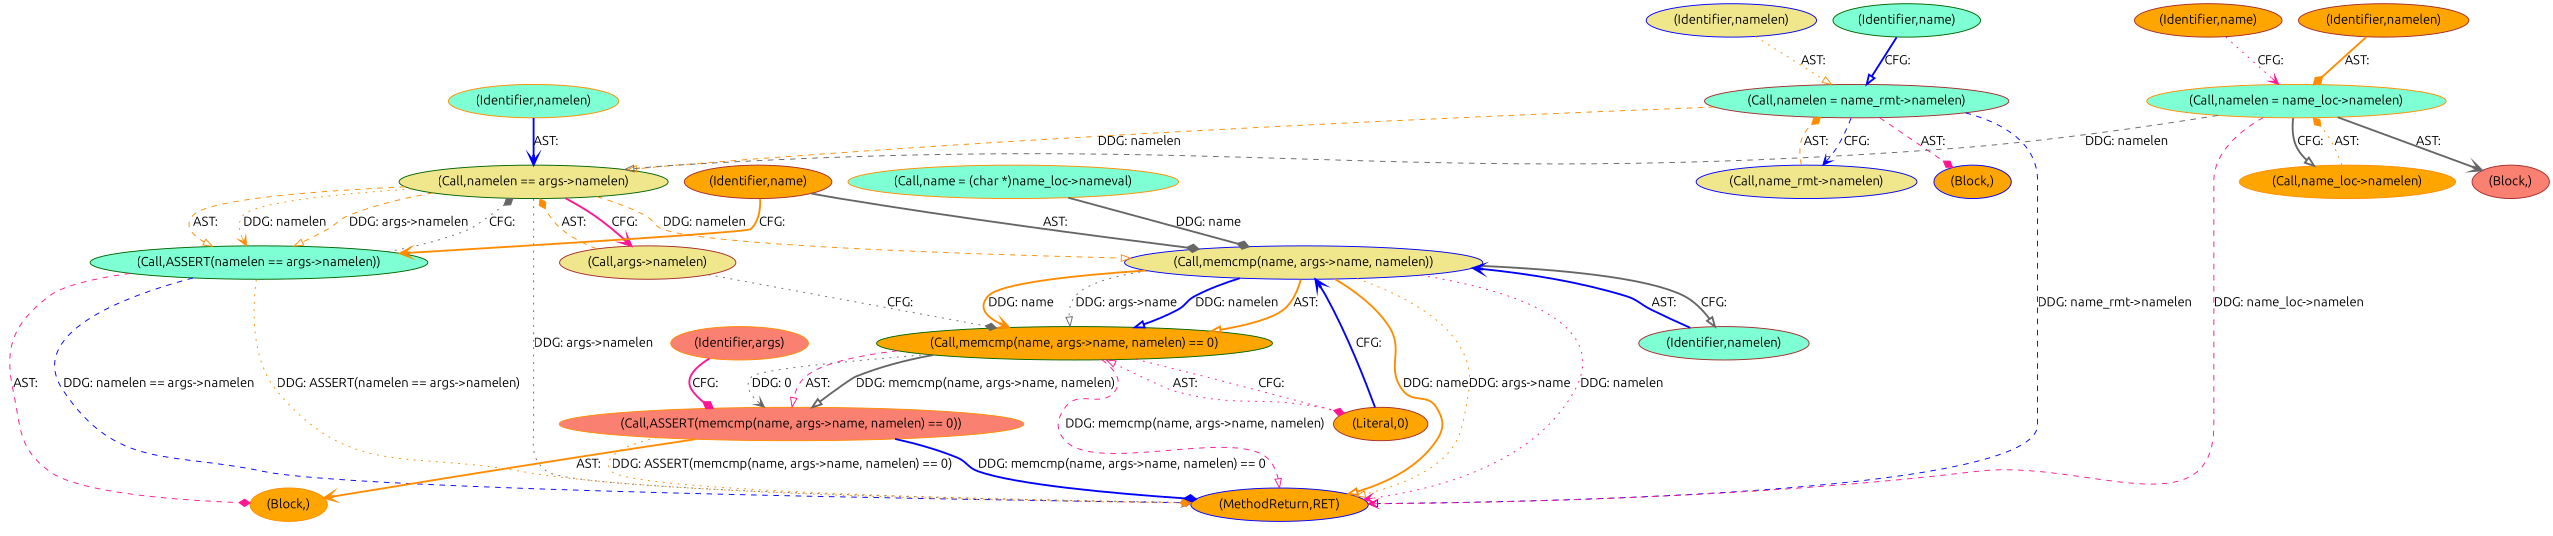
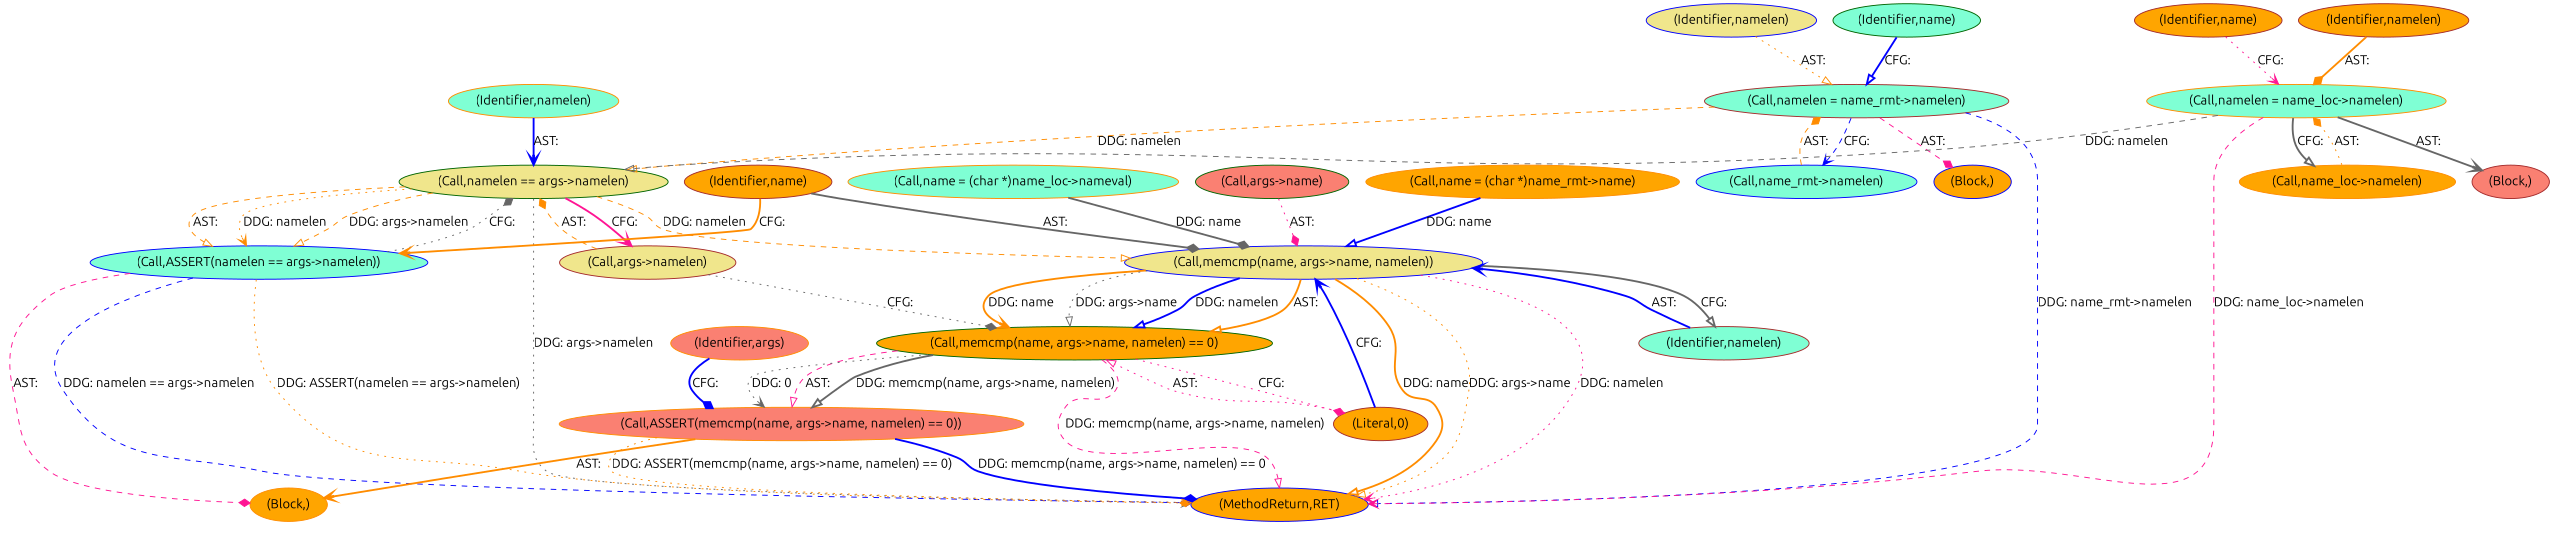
node "(Call,args->name)": added
node "(Call,name = (char *)name_rmt->name)": added
node "(Call,name_rmt->namelen)": fillcolor khaki -> aquamarine
node "(Call,ASSERT(namelen == args->namelen))": color darkgreen -> blue
edge "(Identifier,args)" -> "(Call,ASSERT(memcmp(name, args->name, namelen) == 0))": color deeppink -> blue
